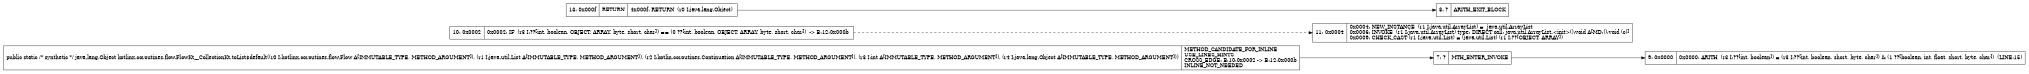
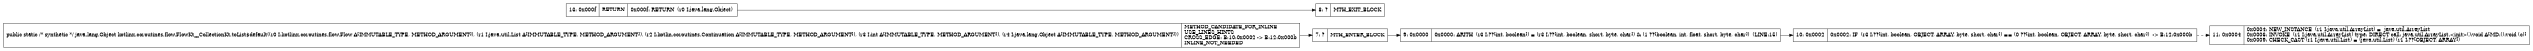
node "13: 0x000f": text "4x000f: RETURN  (r0 I:java.lang.Object)" -> "0x000f: RETURN  (r0 I:java.lang.Object)"
node "8: ?": text "ARITH_EXIT_BLOCK" -> "MTH_EXIT_BLOCK"
edge "9: 0x0000" -> "10: 0x0002": added
node "7: ?": text "MTH_ENTER_INVOKE" -> "MTH_ENTER_BLOCK"
